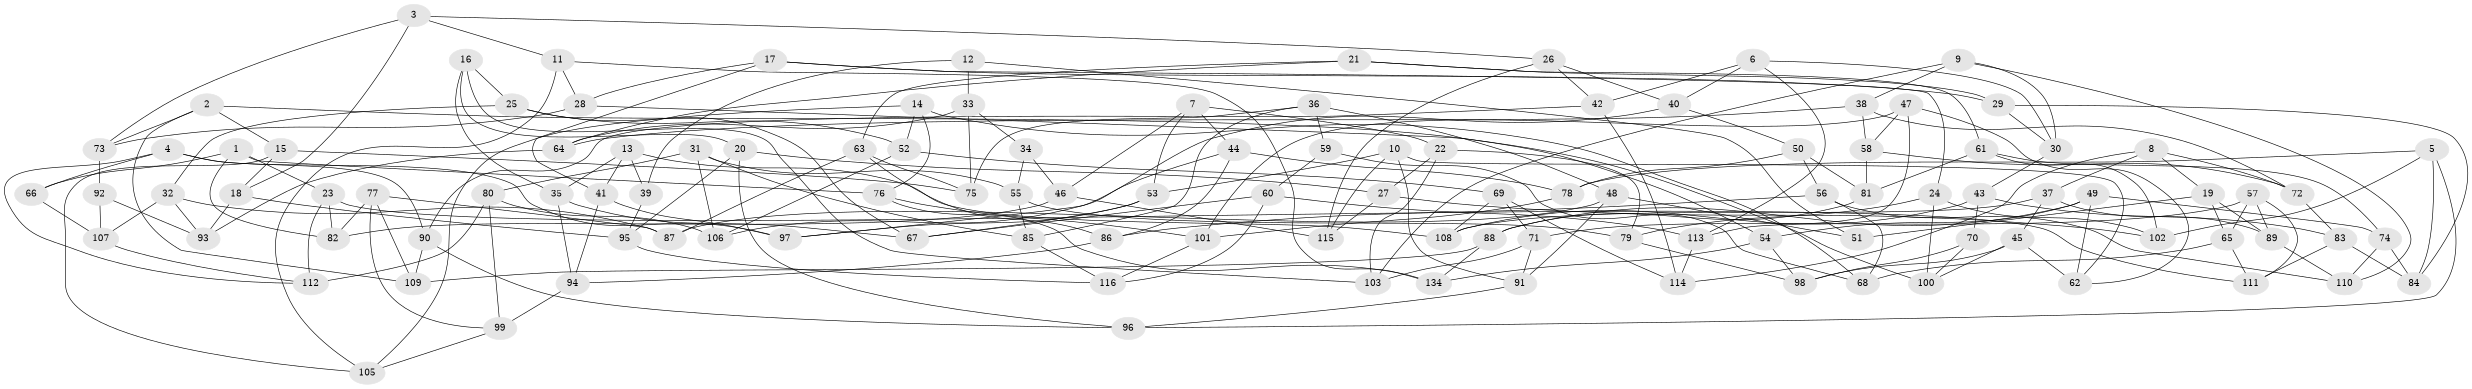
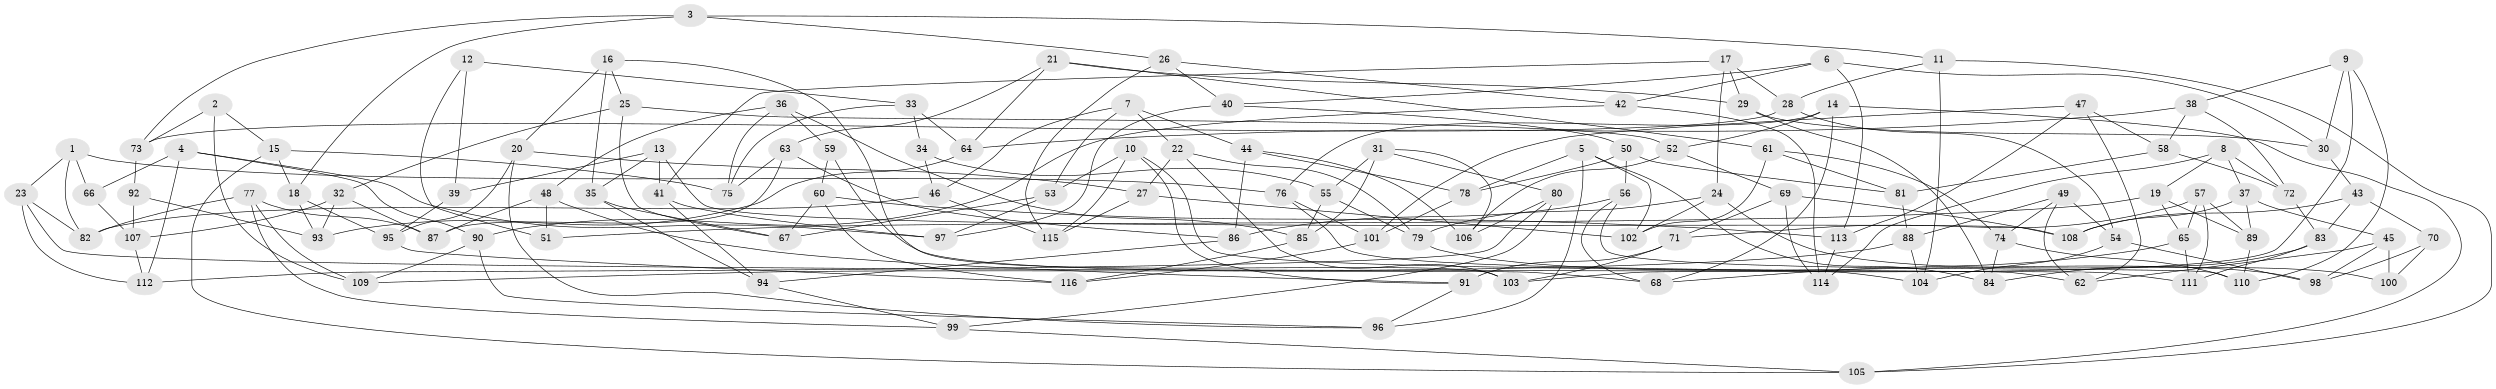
edge "2" -- "100": removed
node "134": label "134" -> "104"
